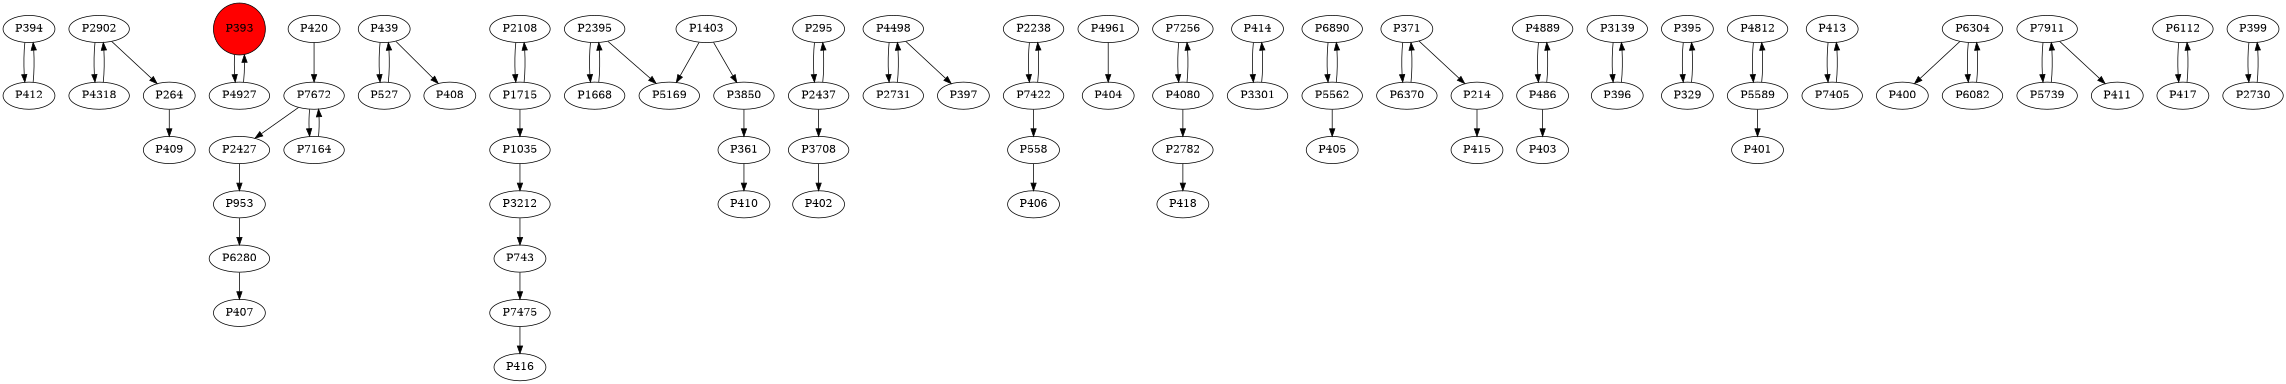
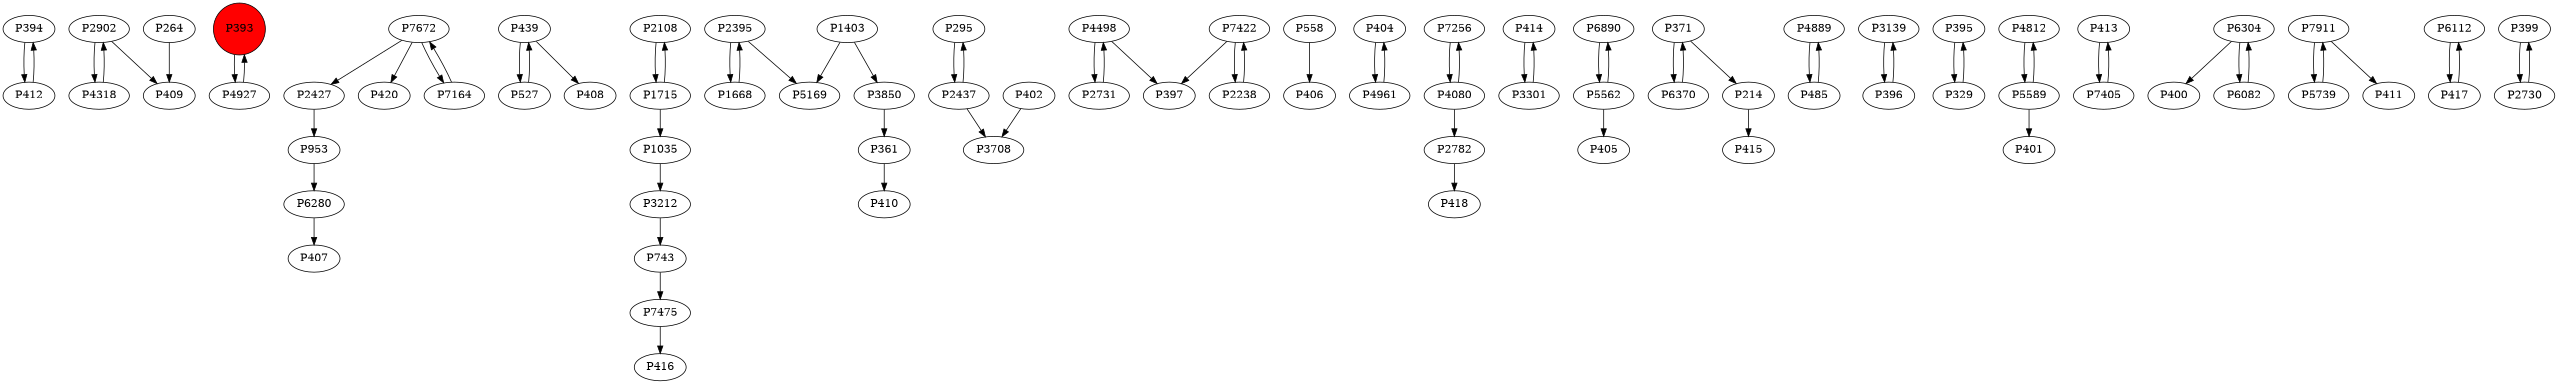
edge "P420" -> "P7672": reversed
edge "P404" -> "P4961": added
edge "P2902" -> "P264": now "P2902" -> "P409"
node "P486": label "P486" -> "P485"
edge "P7422" -> "P558": now "P7422" -> "P397"
node "P403": removed
edge "P3708" -> "P402": reversed
